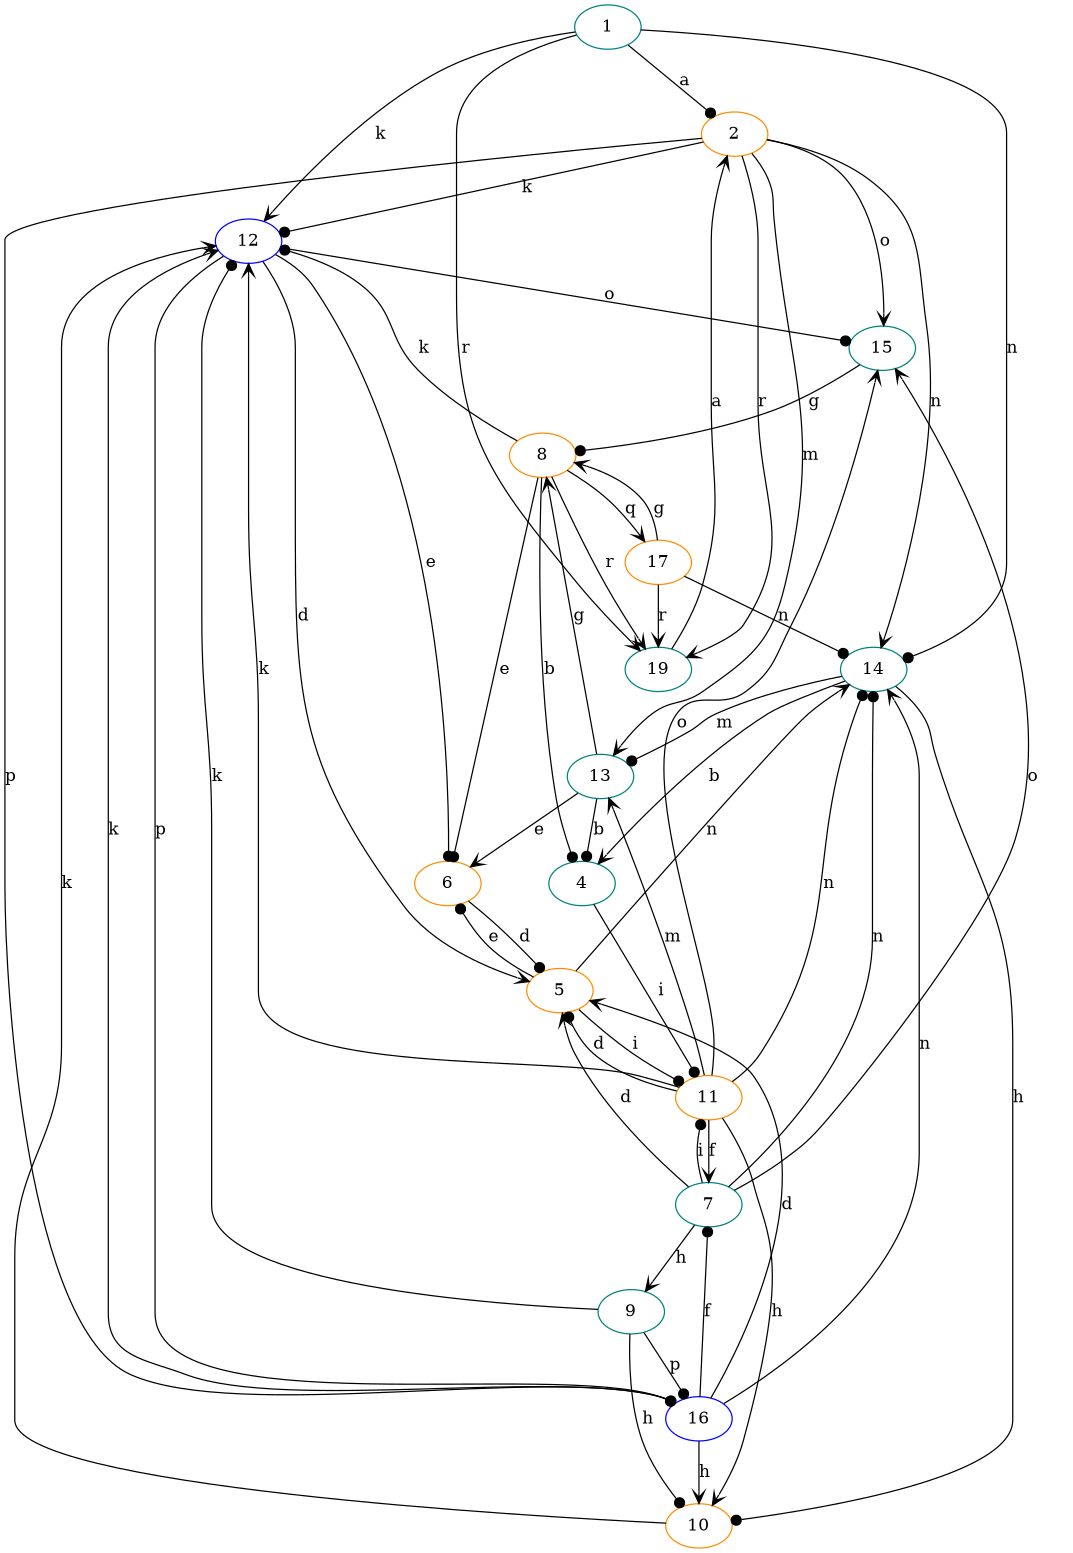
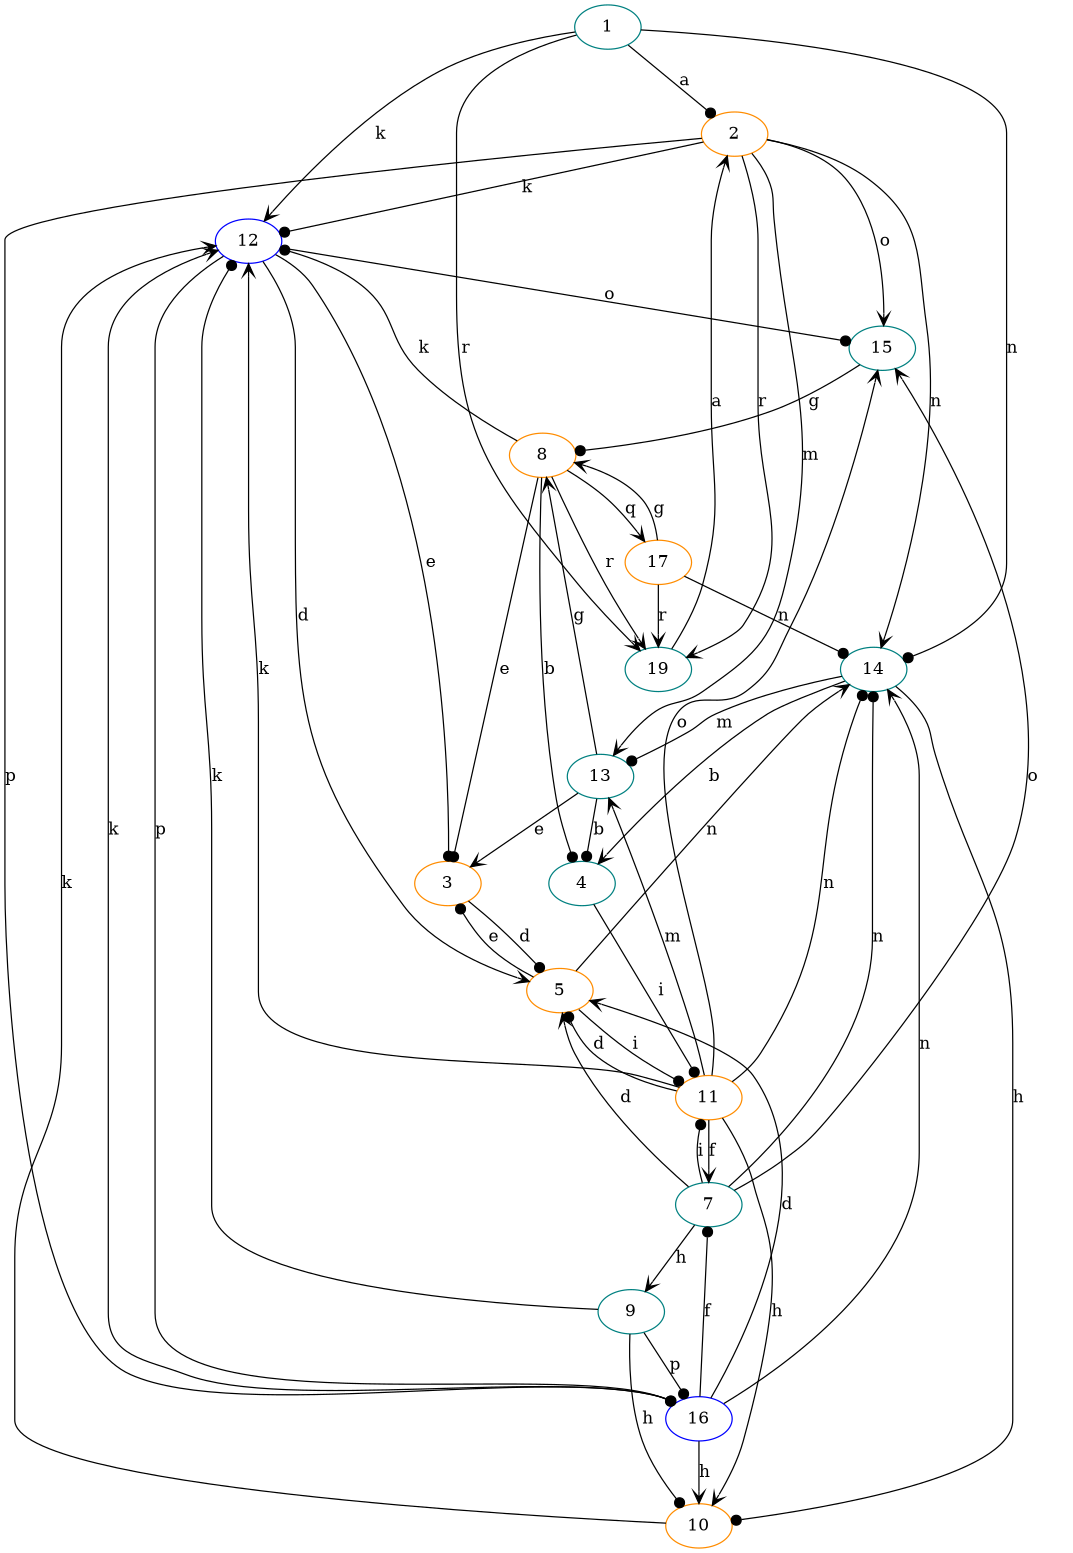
node "6": label "6" -> "3"
